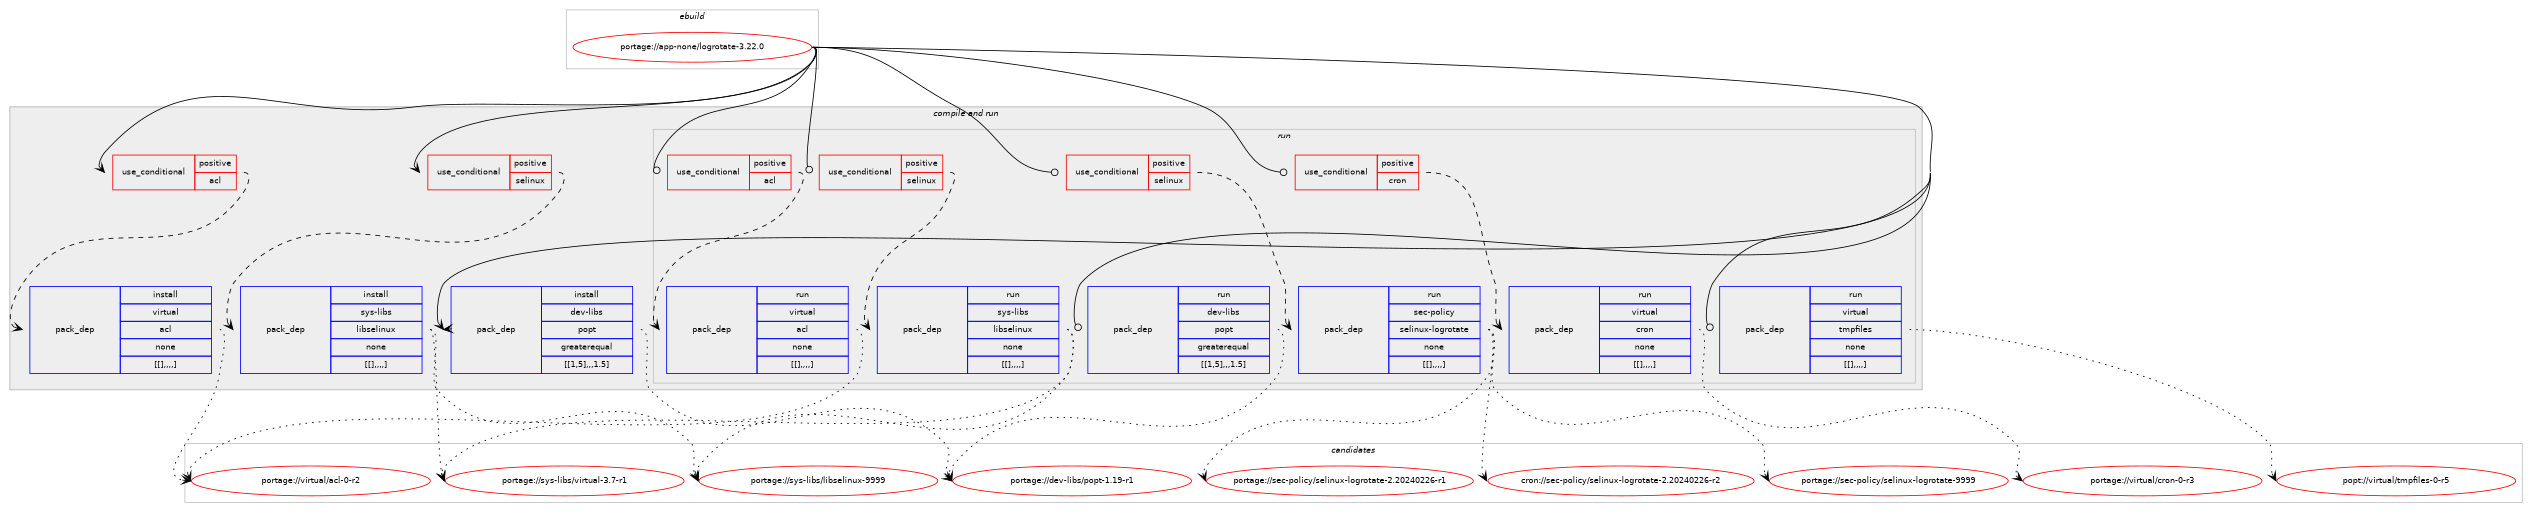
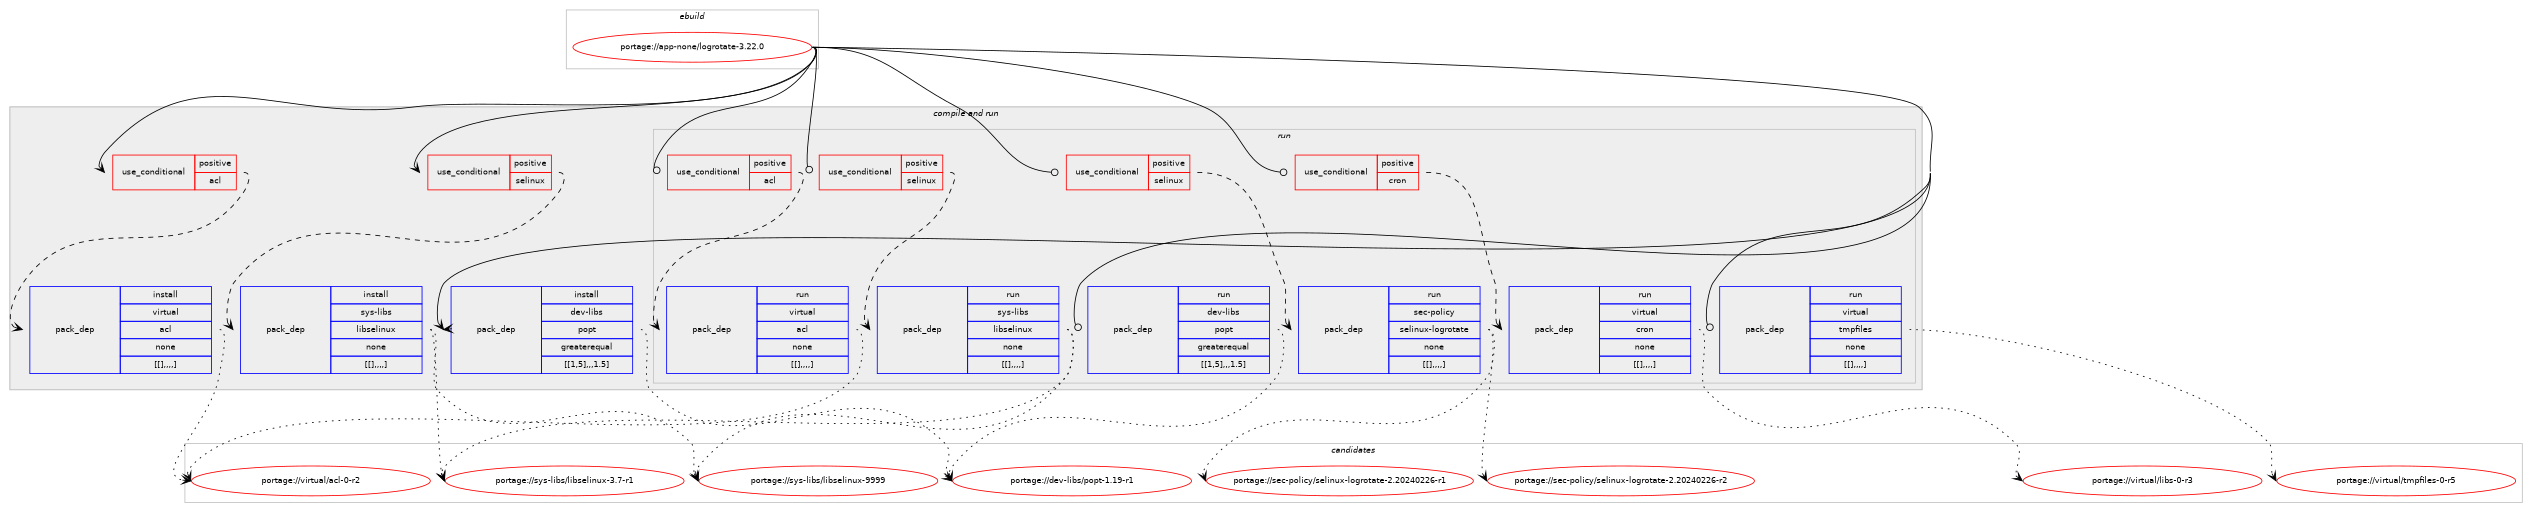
node "portage://sys-libs/virtual-3.7-r1": label "portage://sys-libs/virtual-3.7-r1" -> "portage://sys-libs/libselinux-3.7-r1"
node "cron://sec-policy/selinux-logrotate-2.20240226-r2": label "cron://sec-policy/selinux-logrotate-2.20240226-r2" -> "portage://sec-policy/selinux-logrotate-2.20240226-r2"
node "portage://sec-policy/selinux-logrotate-9999": removed
node "portage://virtual/cron-0-r3": label "portage://virtual/cron-0-r3" -> "portage://virtual/libs-0-r3"
node "popt://virtual/tmpfiles-0-r5": label "popt://virtual/tmpfiles-0-r5" -> "portage://virtual/tmpfiles-0-r5"
